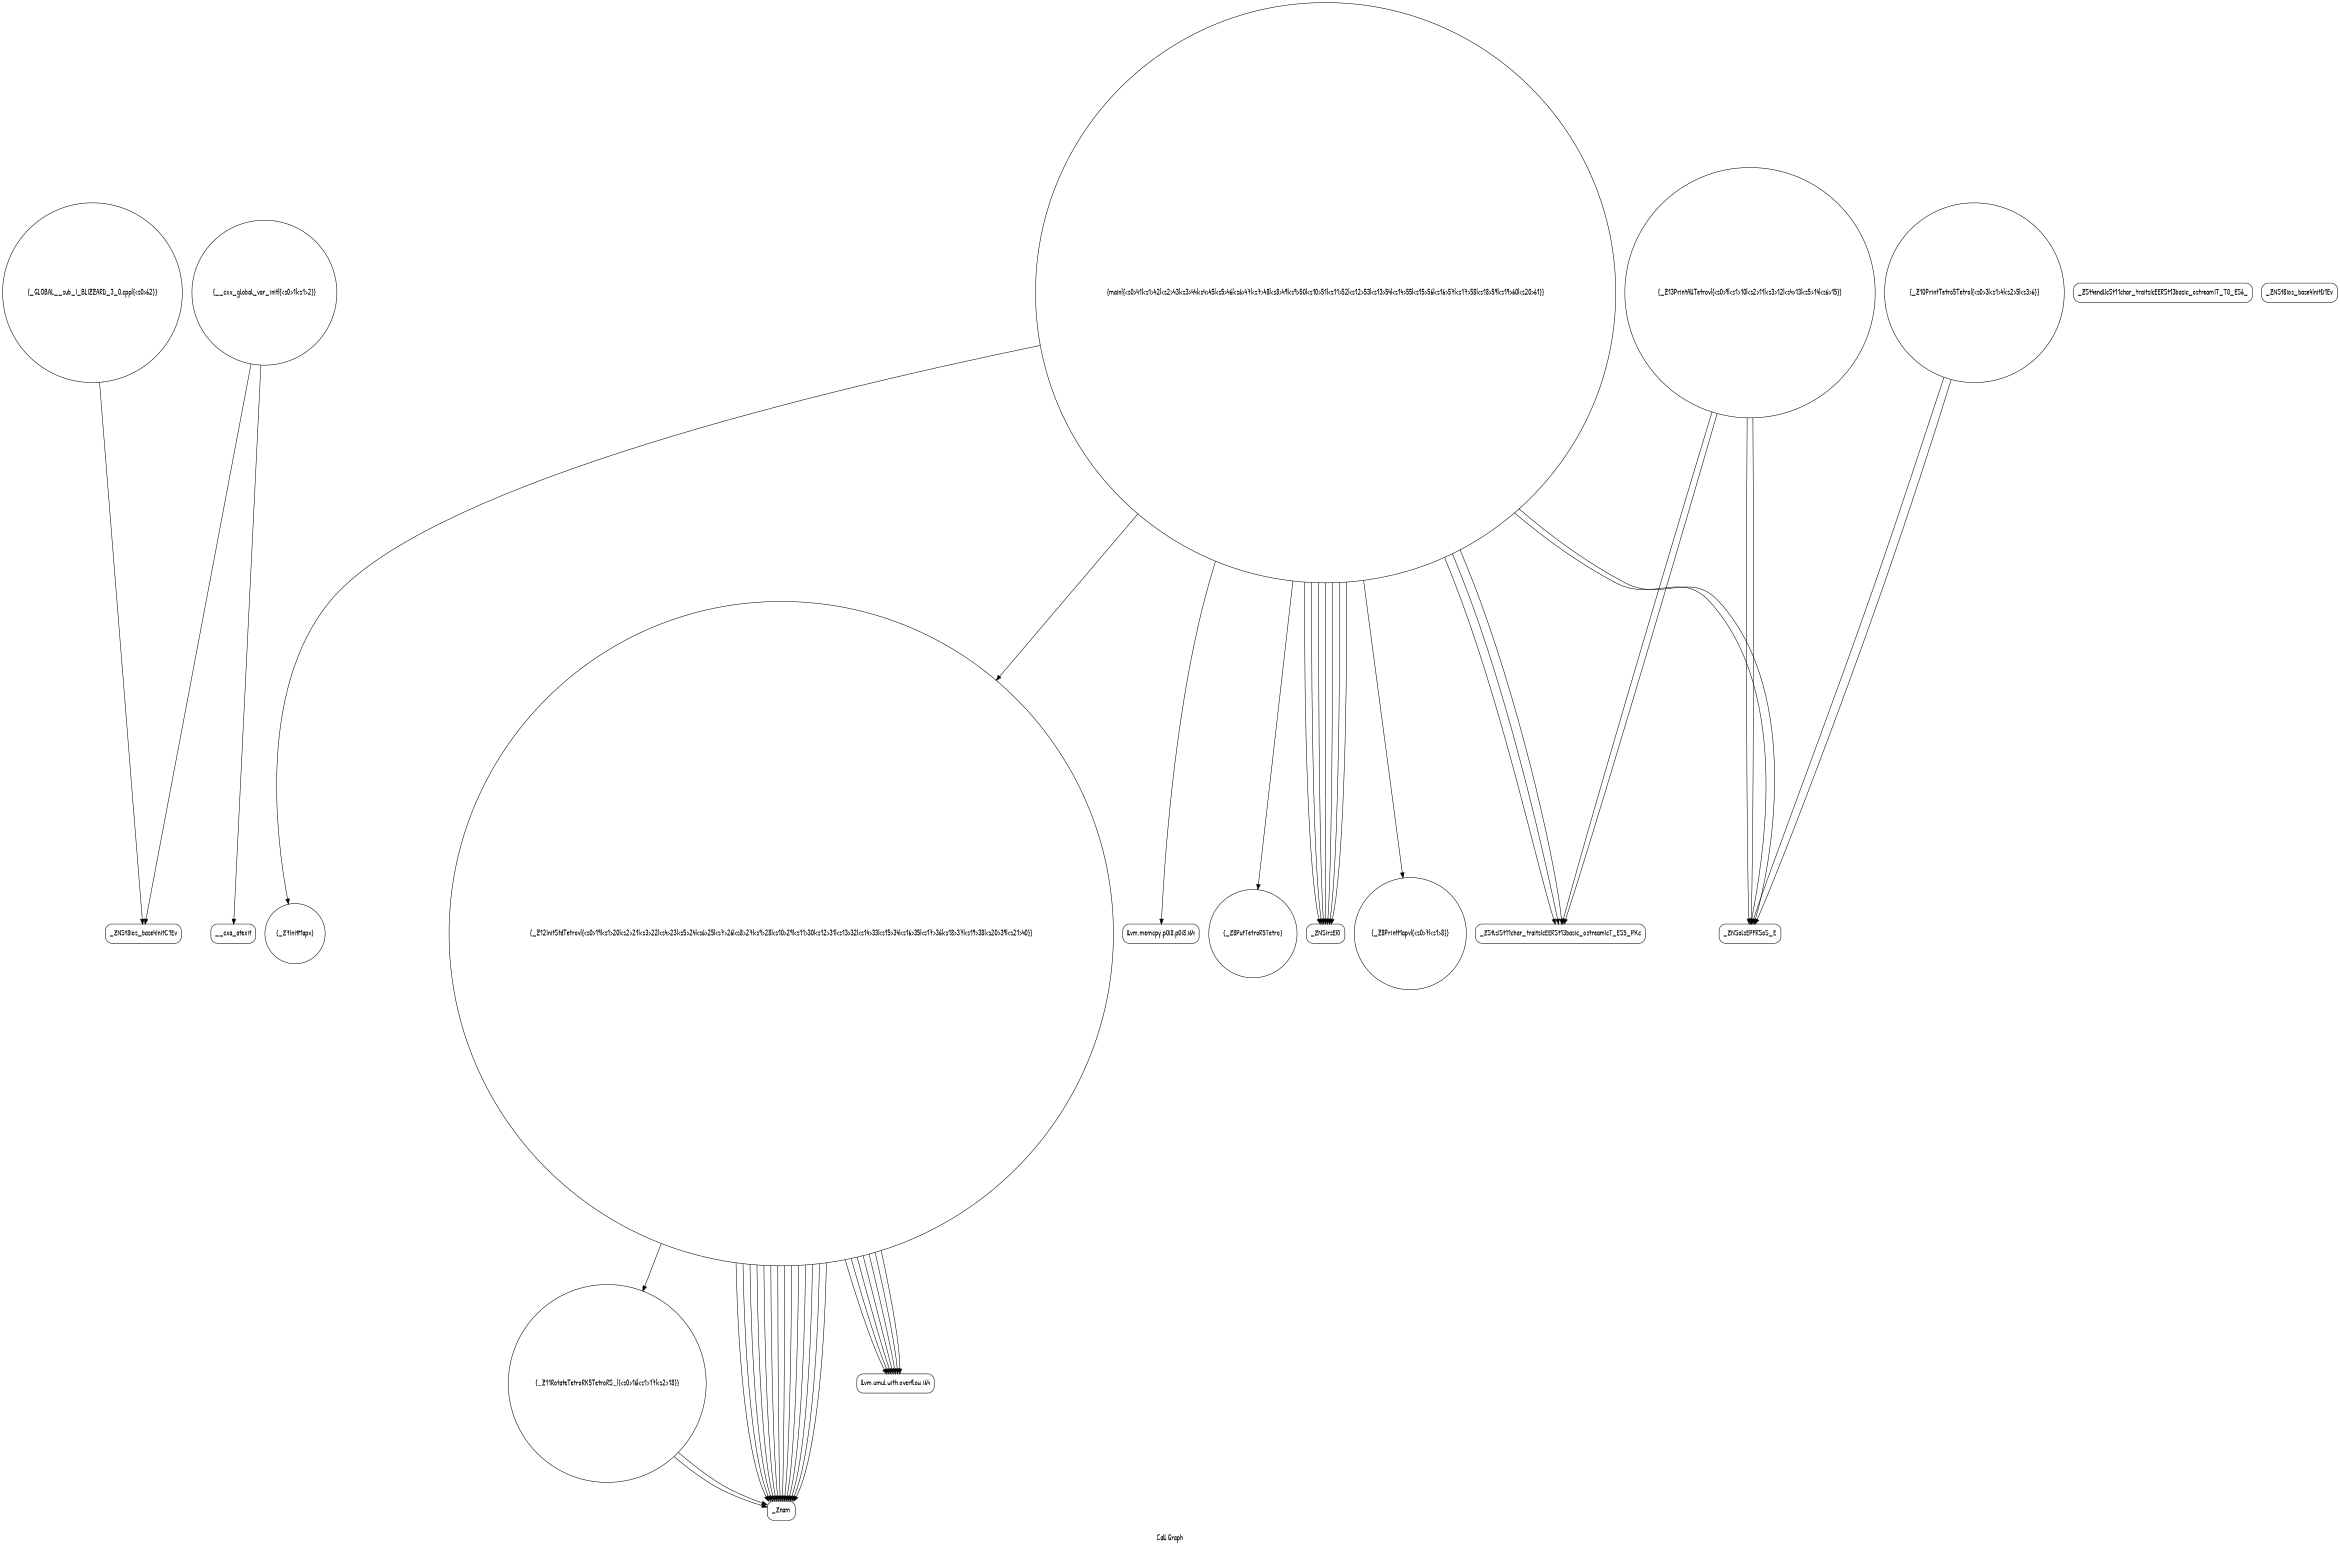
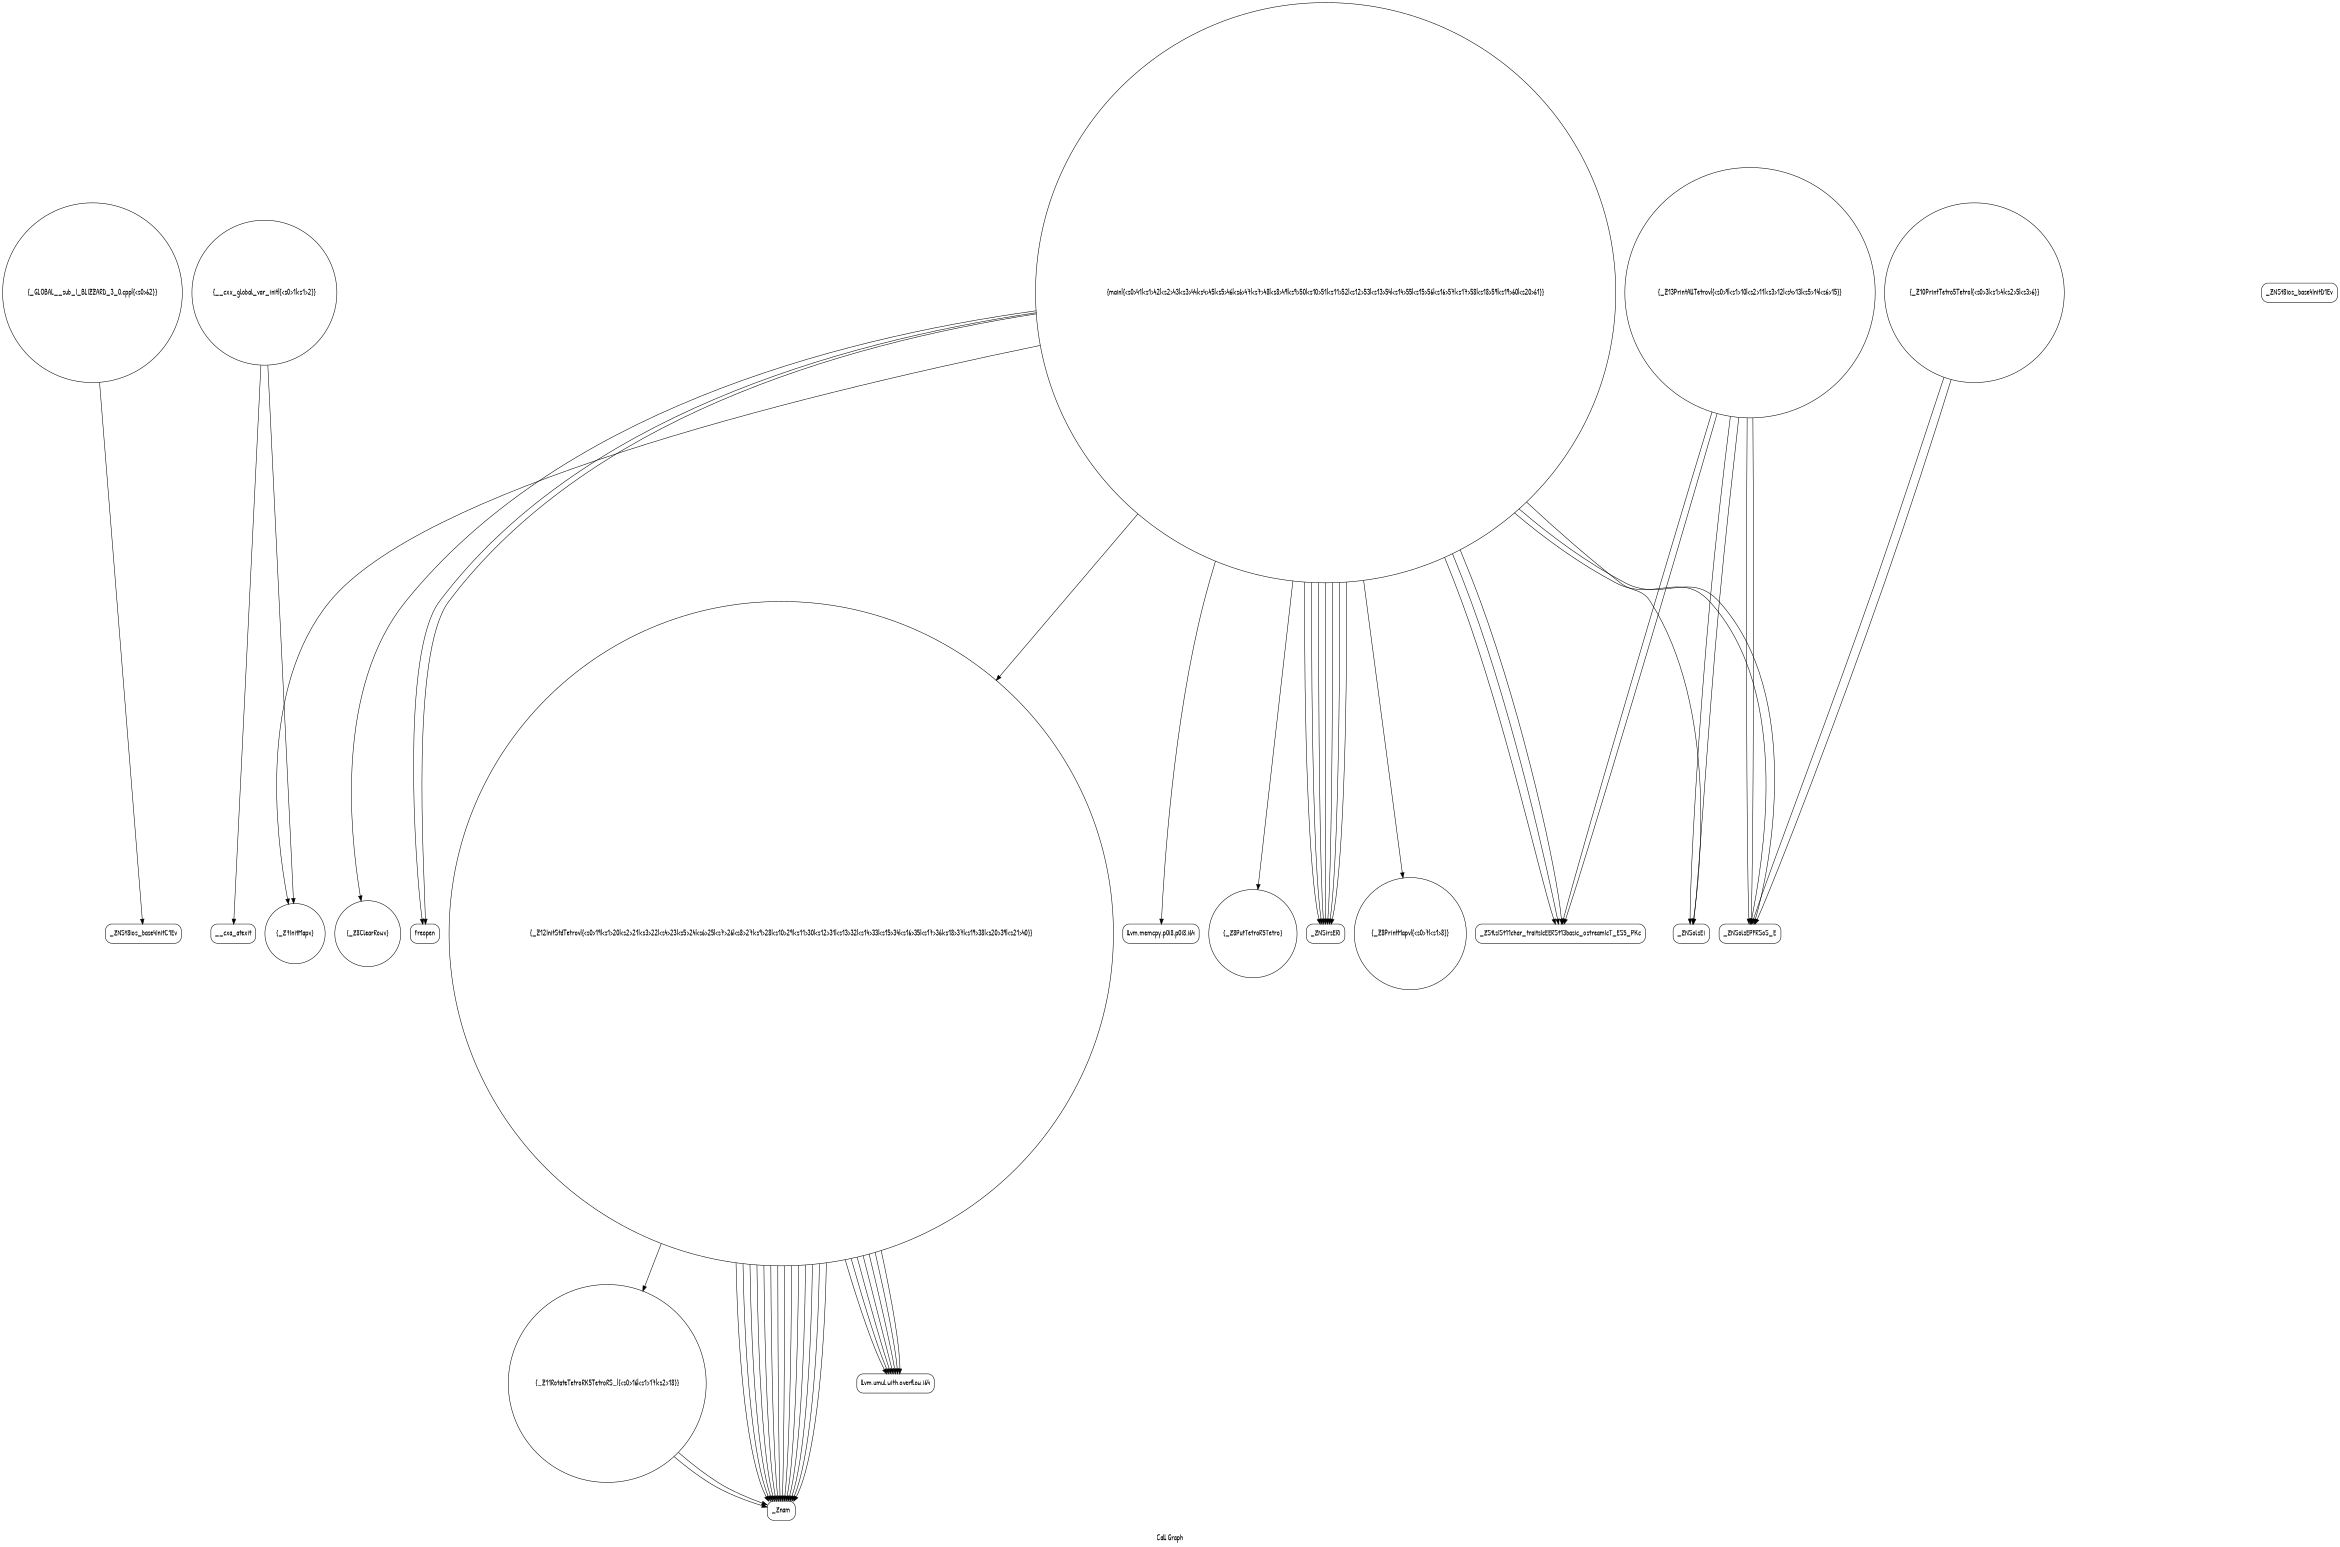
node "_ZSt4endlIcSt11char_traitsIcEERSt13basic_ostreamIT_T0_ES6_": removed
edge "{__cxx_global_var_init|{<s0>1|<s1>2}}" -> "_ZNSt8ios_base4InitC1Ev": now "{__cxx_global_var_init|{<s0>1|<s1>2}}" -> "{_Z7InitMapv}"
node "{_Z8ClearRowv}": added
node "freopen": added
node "_ZNSolsEi": added
